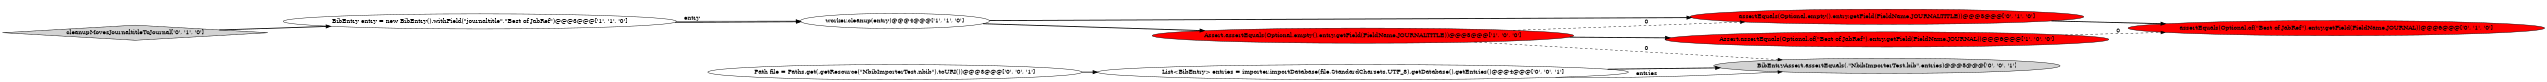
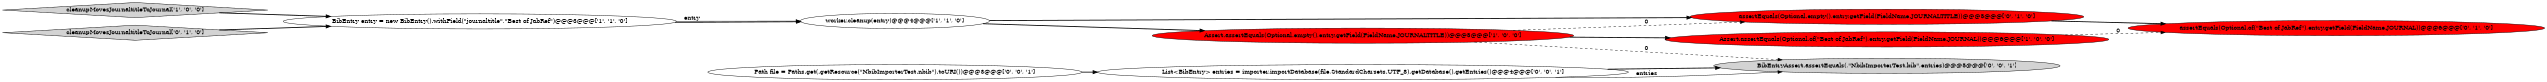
node "cleanupMovesJournaltitleToJournal['1', '0', '0']": added
